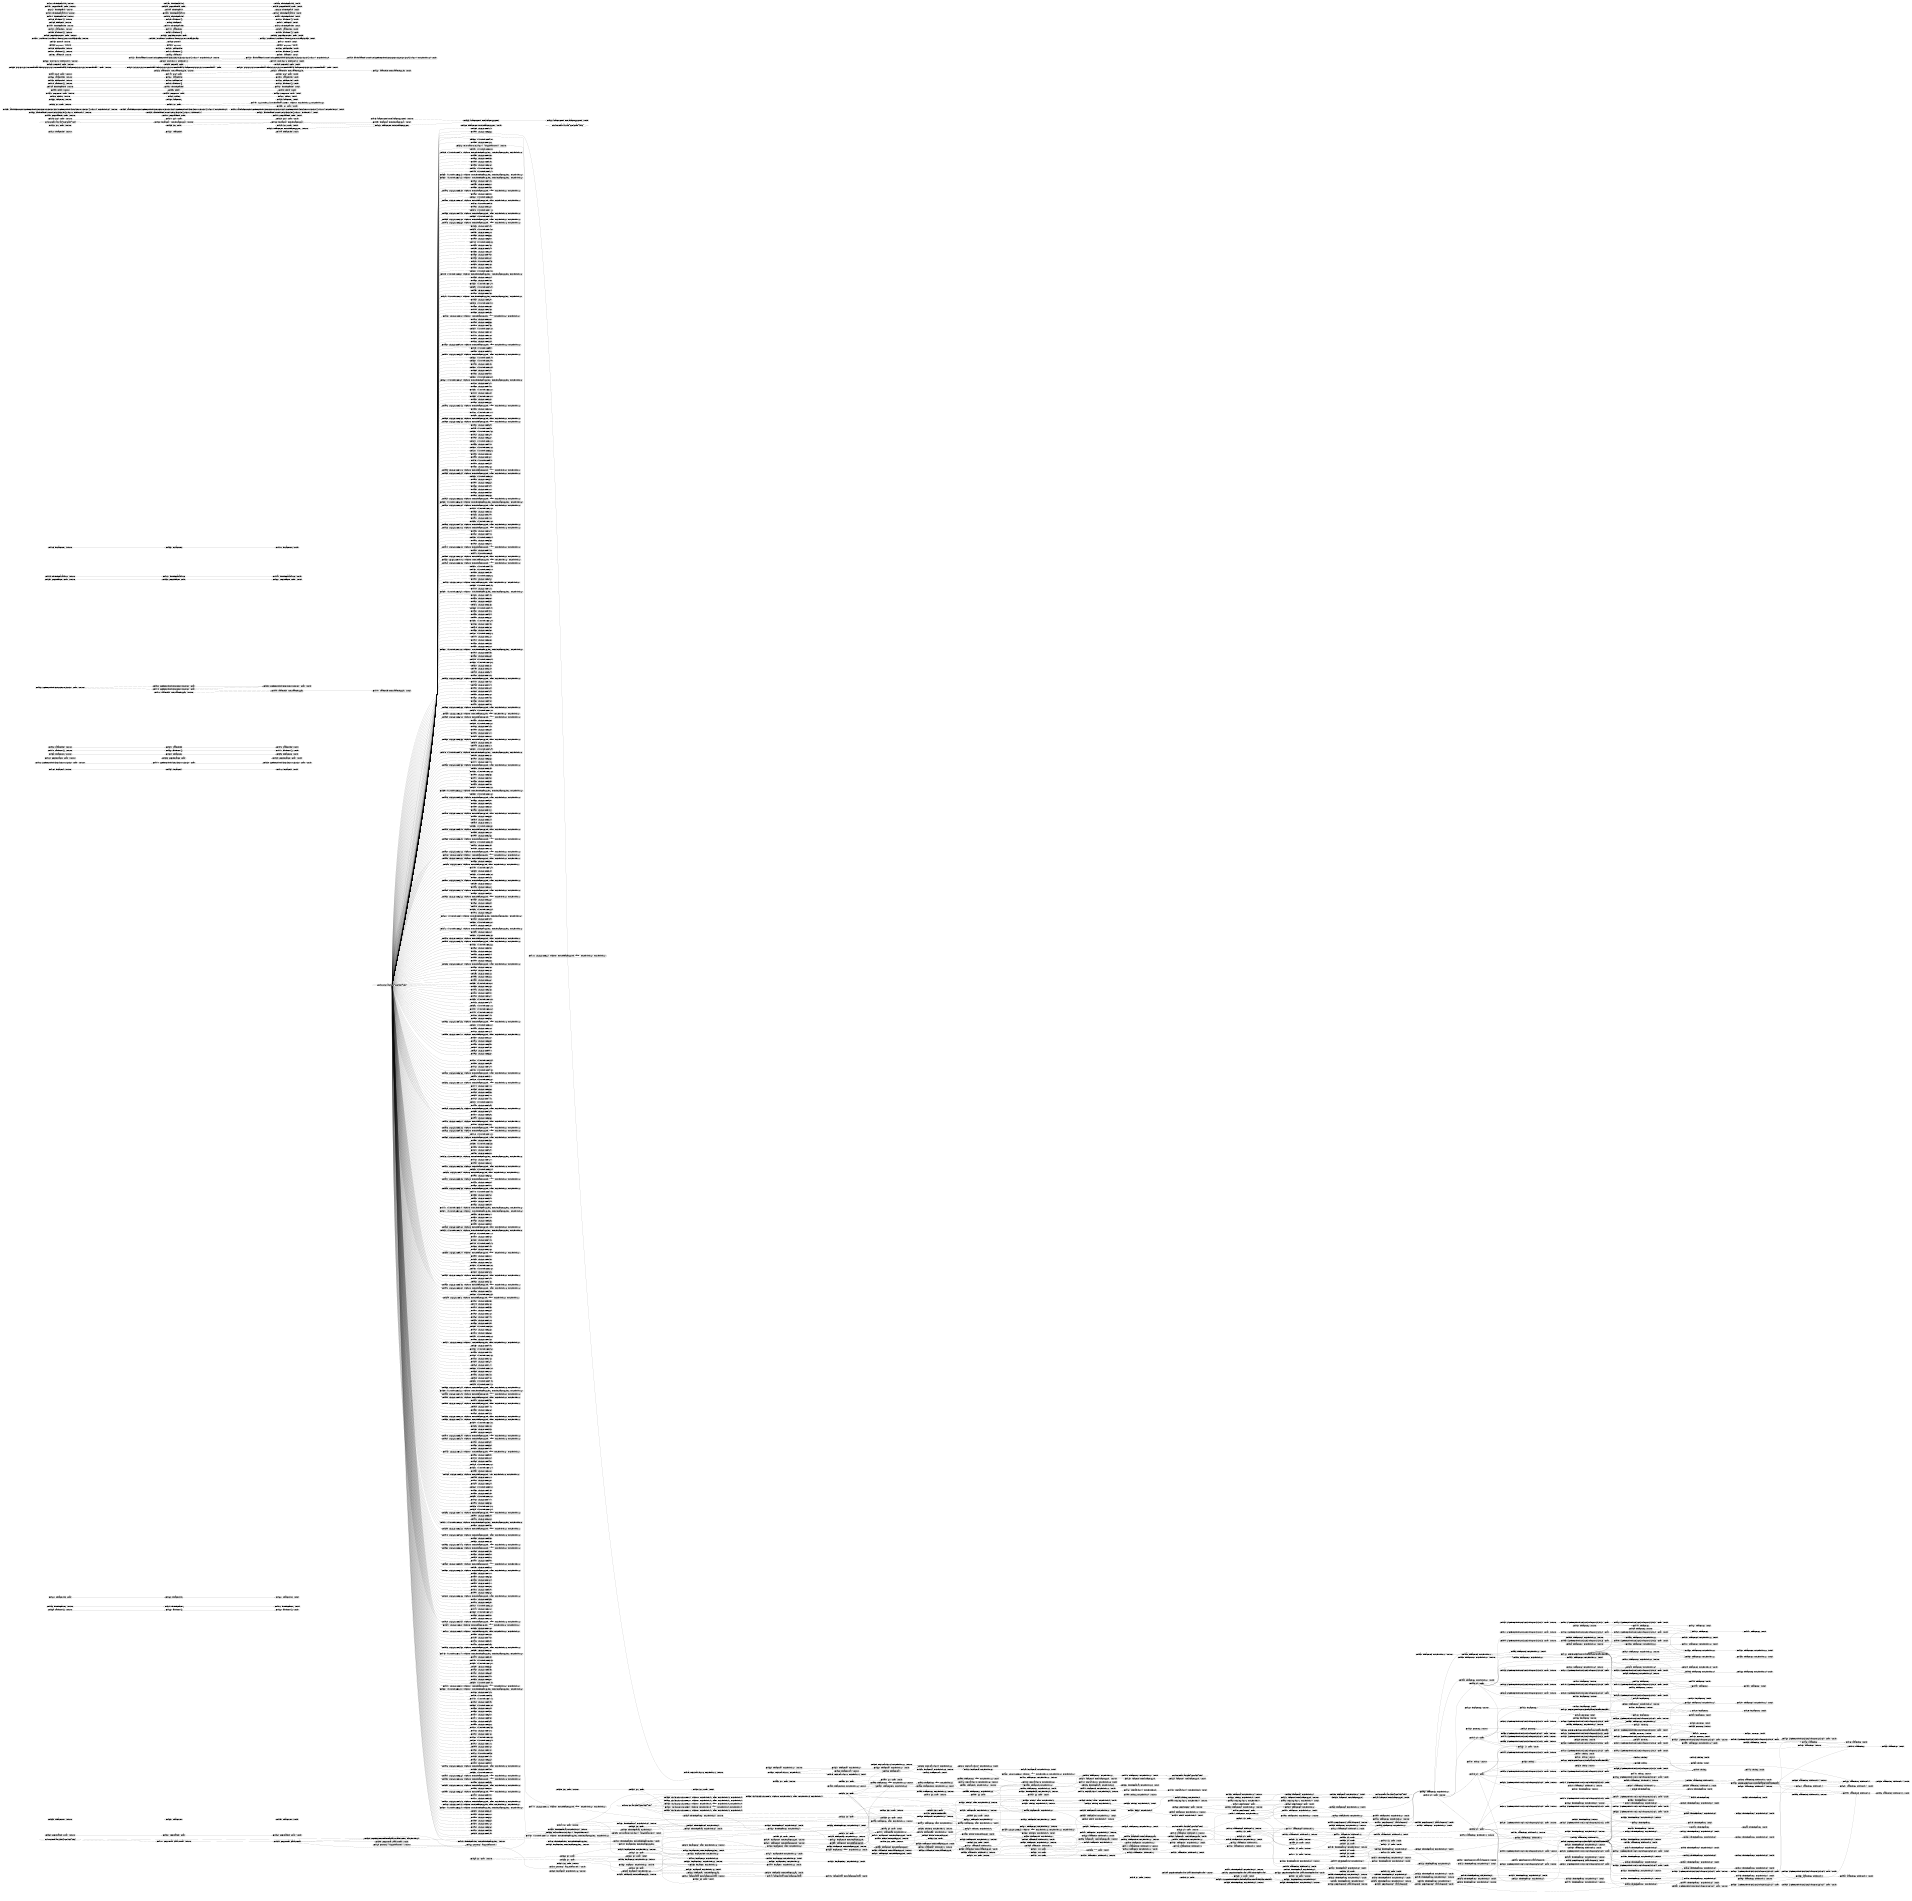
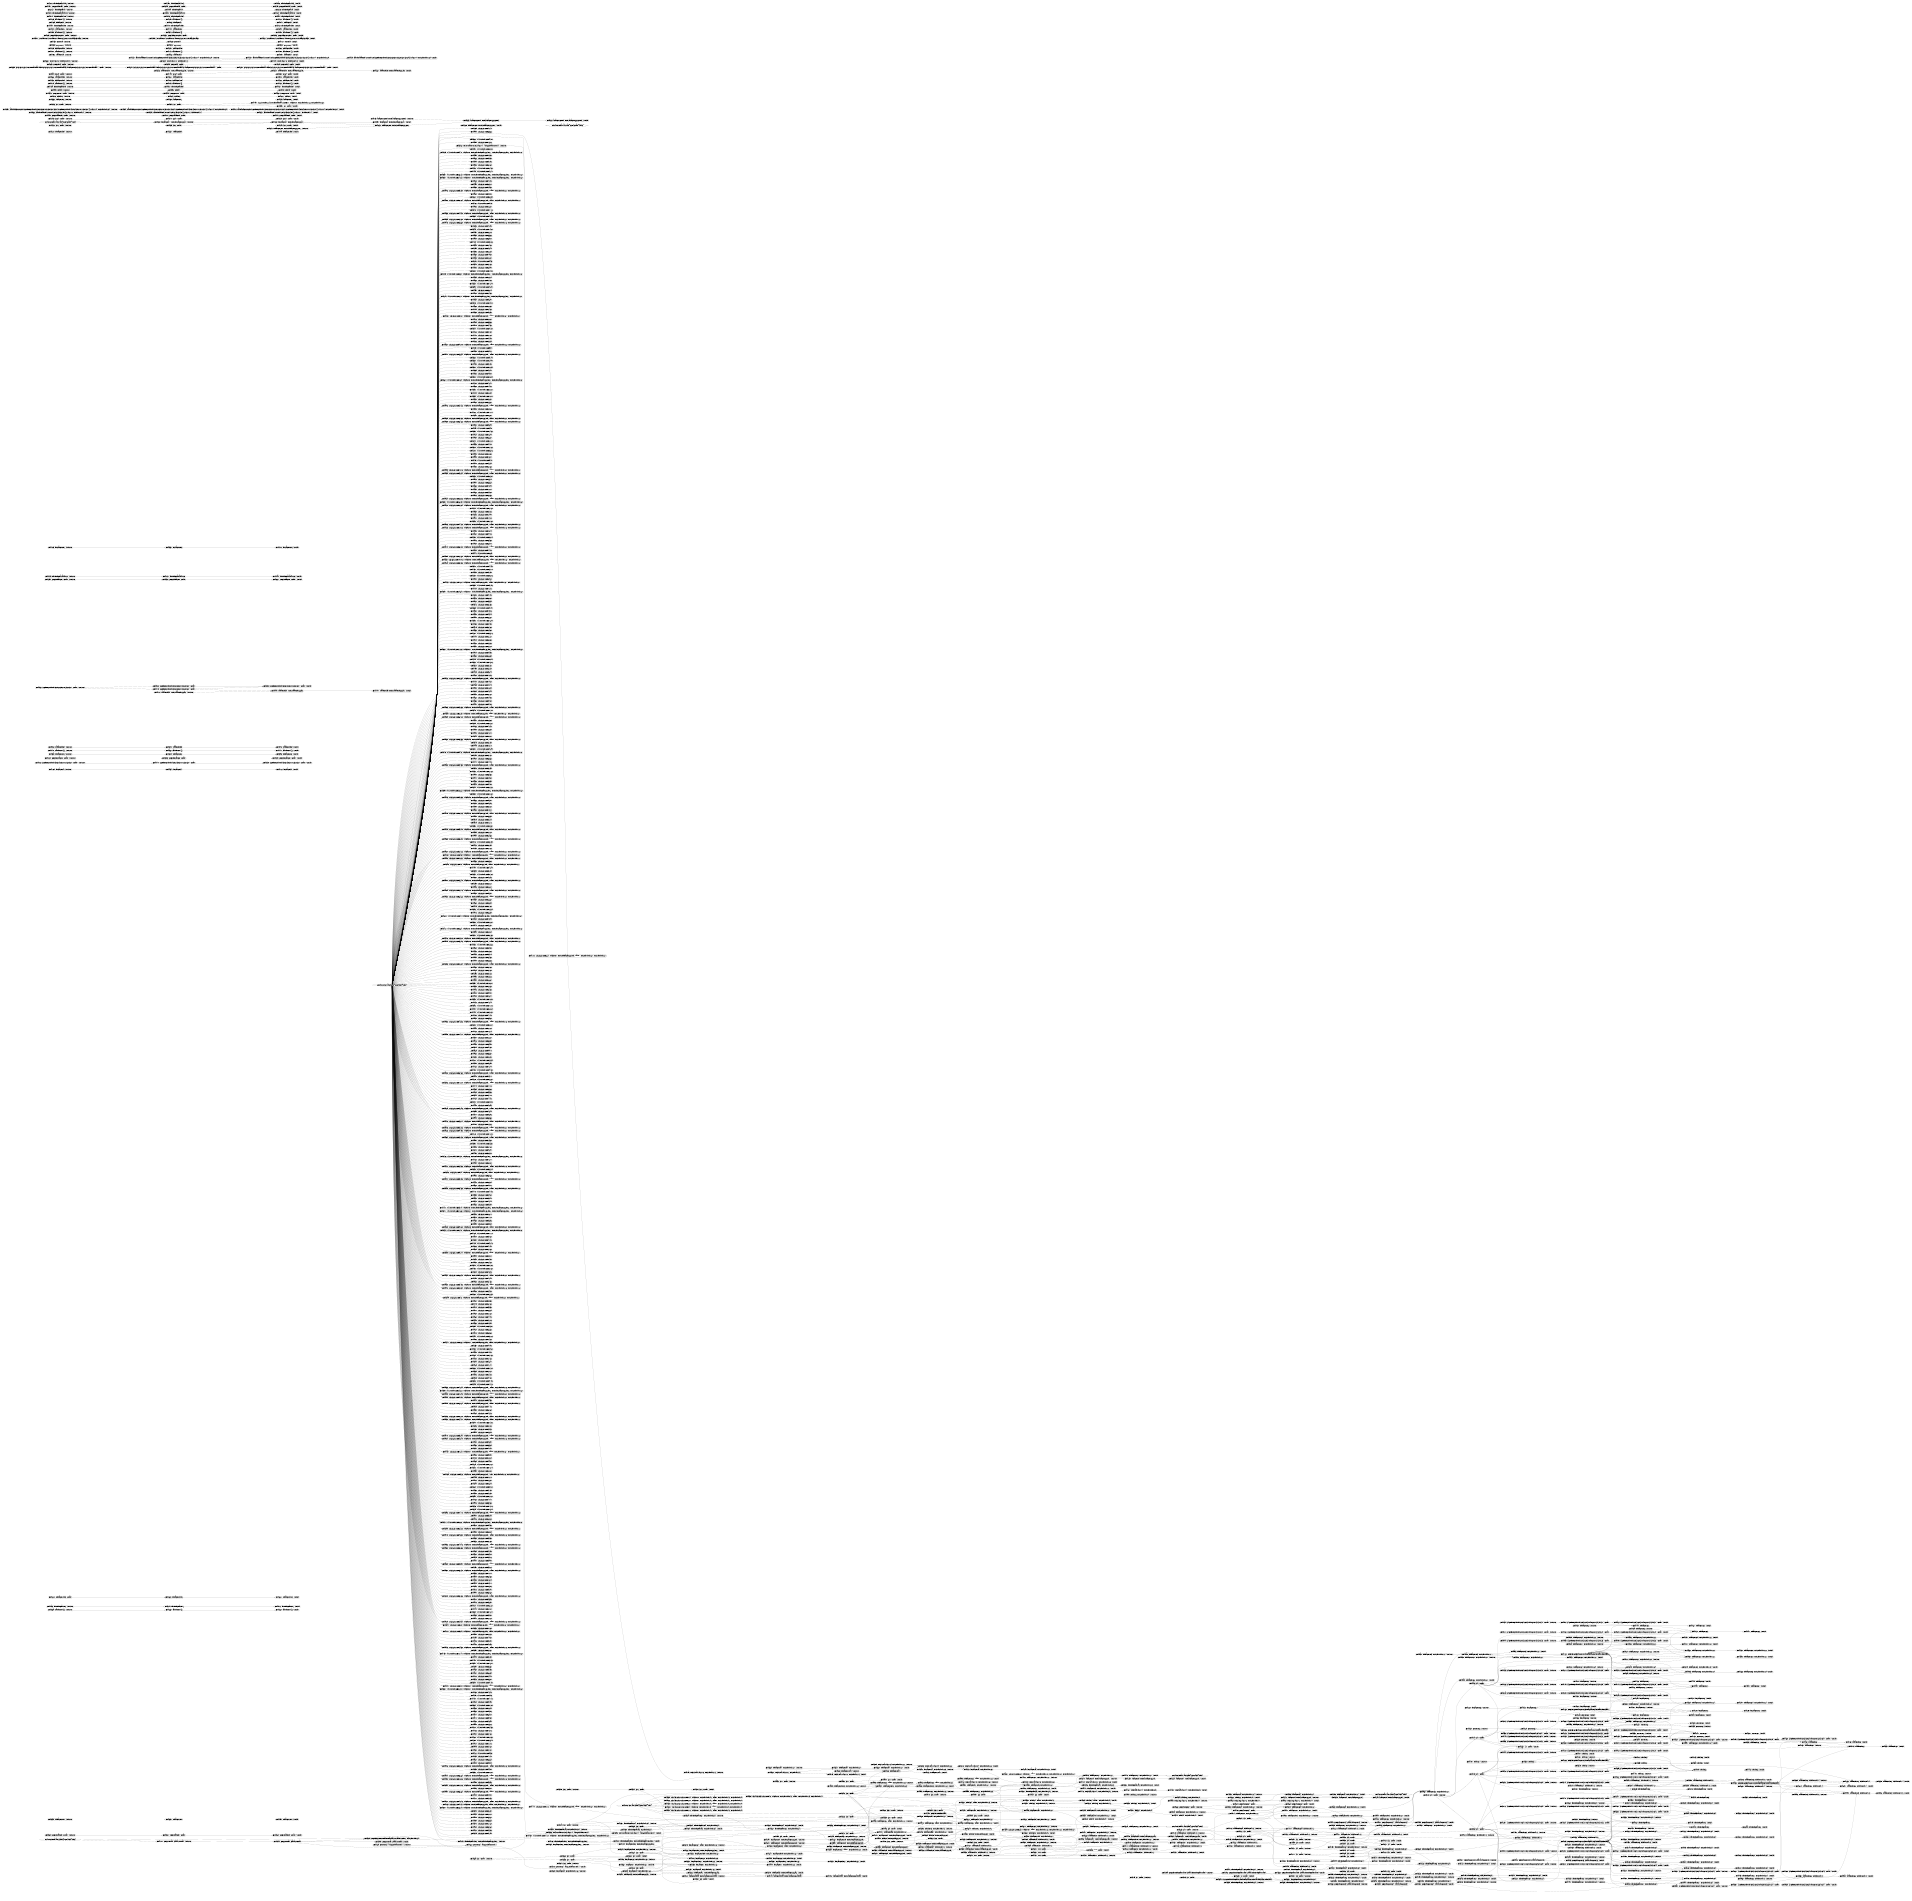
node "CE0x4d42d80": text "security/selinux/hooks.c,1627" -> "section/selinux/hooks.c,1627"
node "CE0x4d8d6b0": added
node "CE0x4d9e2b0": added
node "CE0x4d258e0": text "*SummSource*" -> "*SummSink*"
